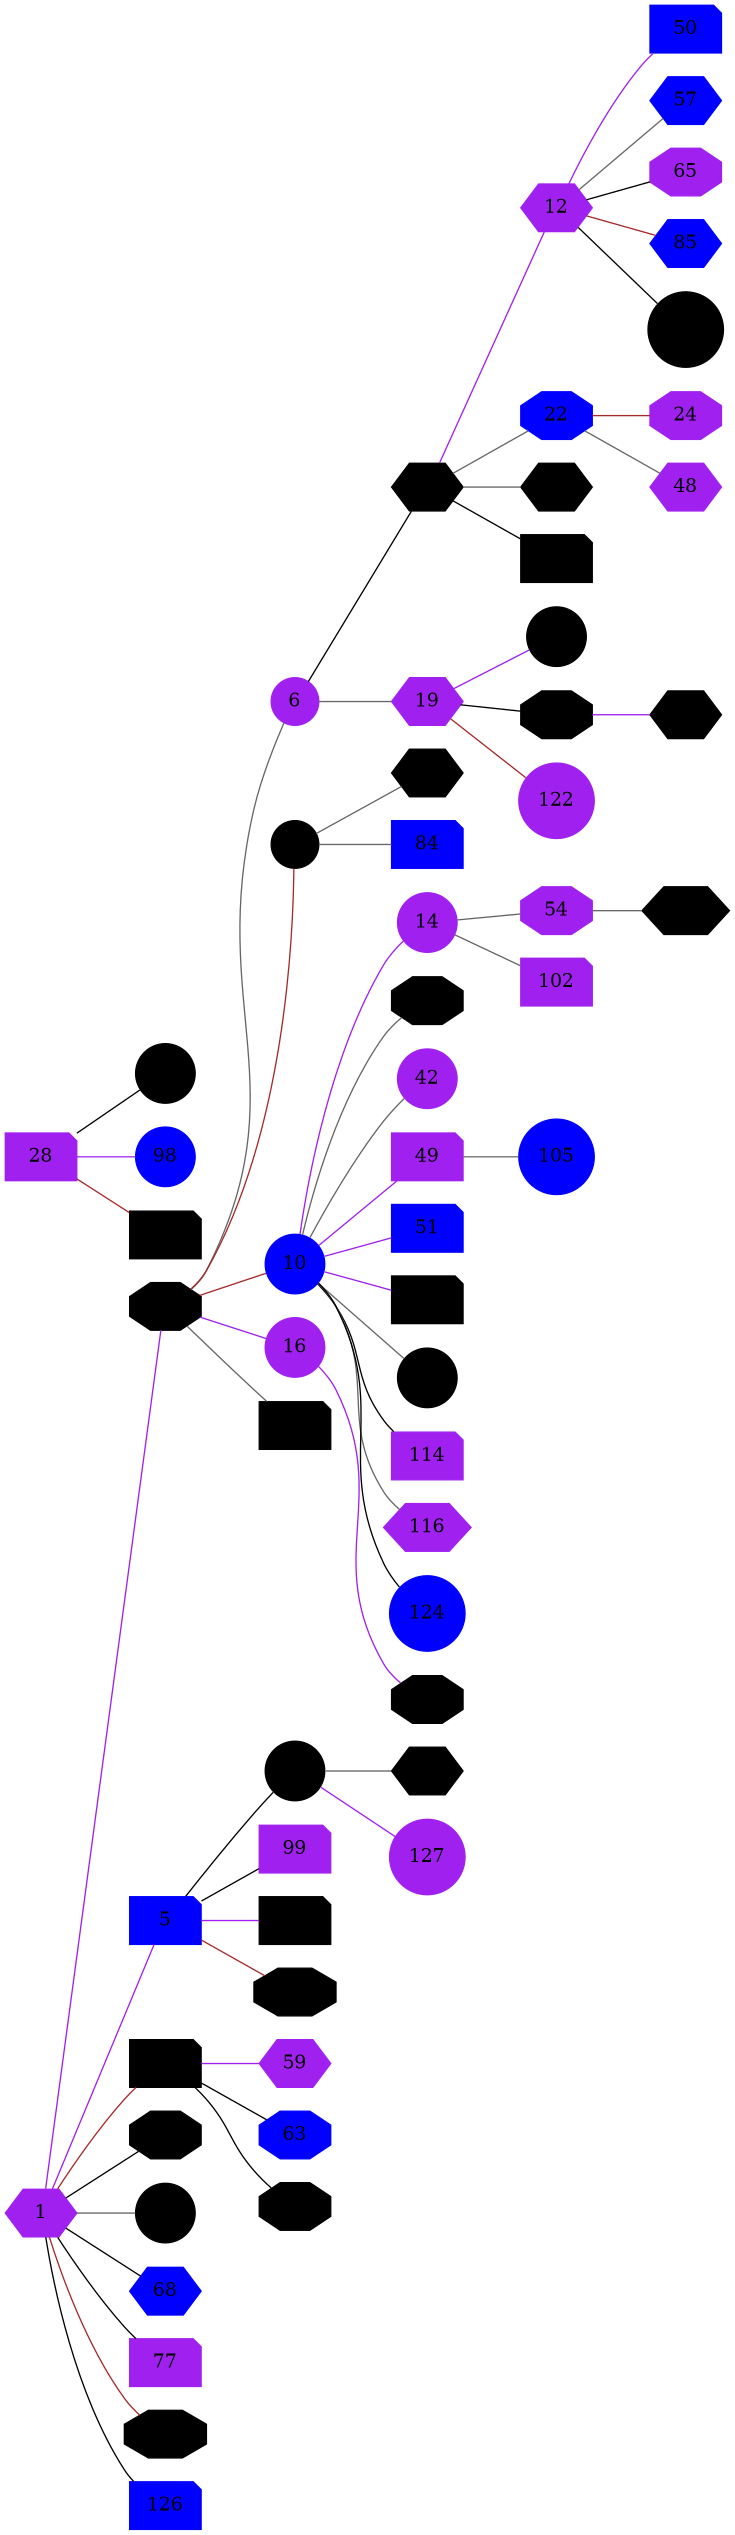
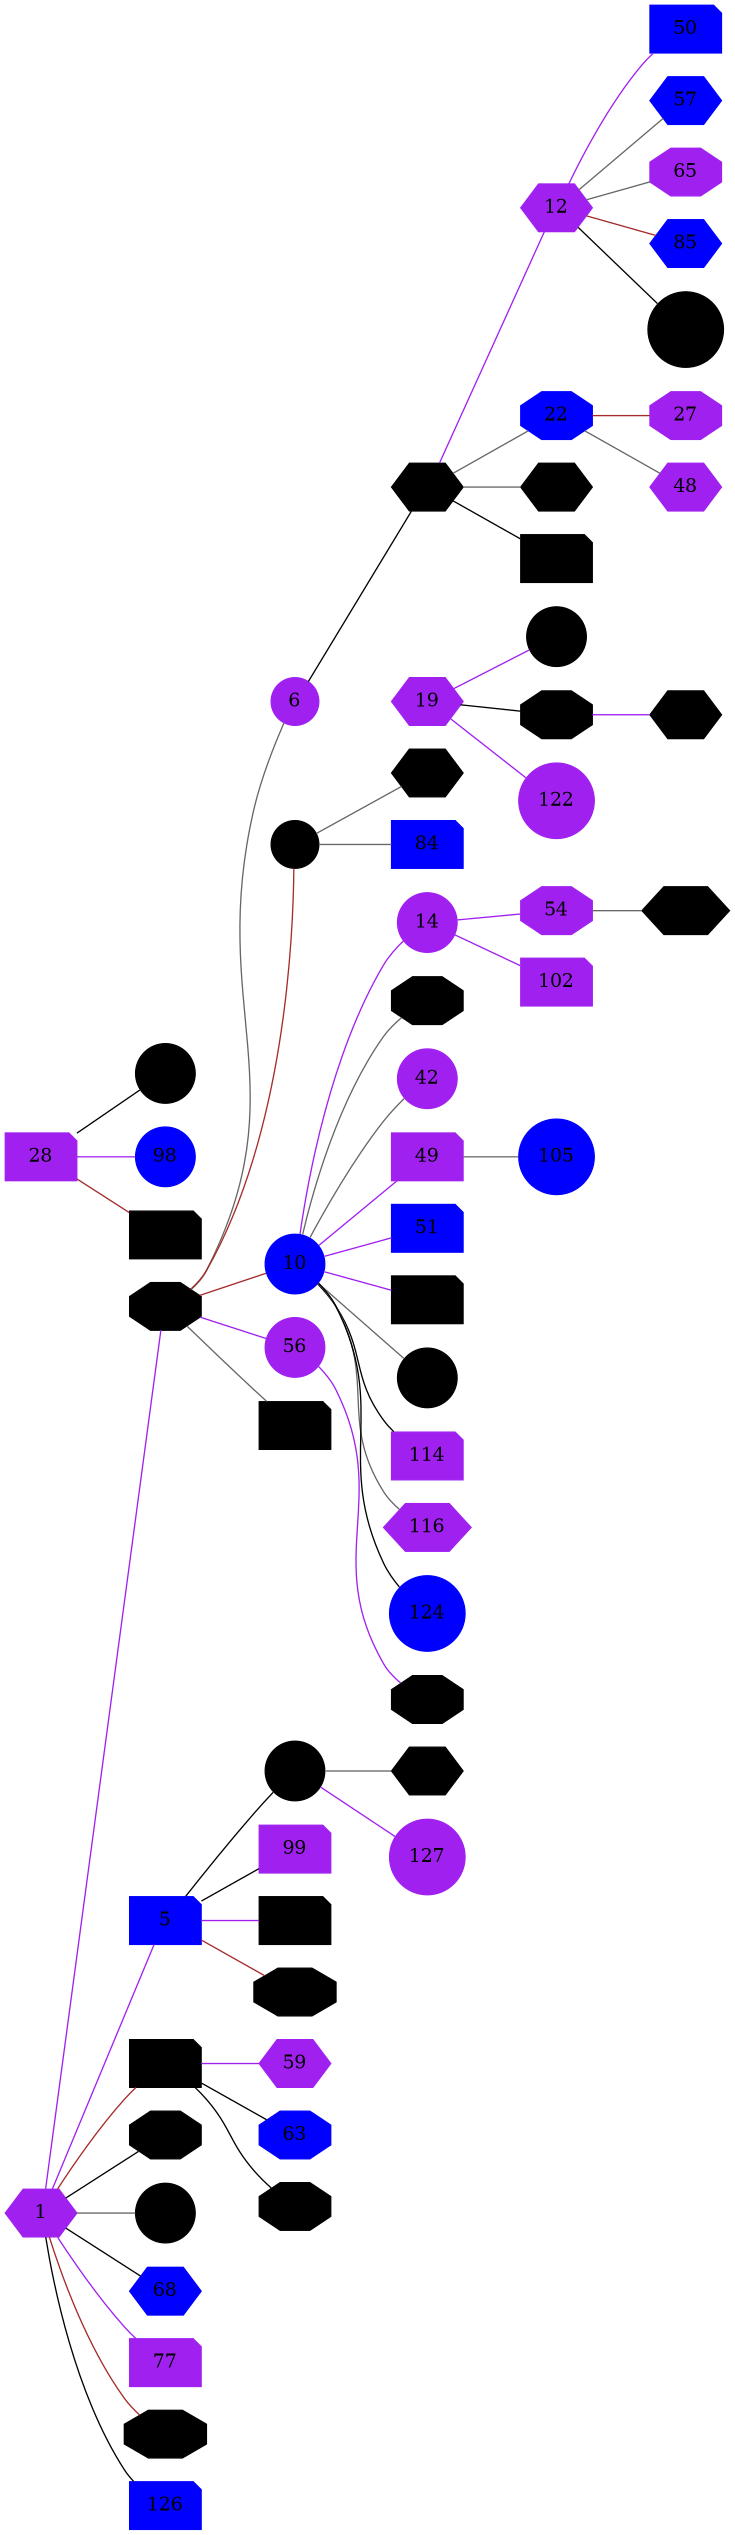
edge "65" -- "12": color black -> gray40
node "24": label "24" -> "27"
edge "6" -- "19": removed
edge "19" -- "122": color brown -> purple
edge "54" -- "14": color gray40 -> purple
edge "14" -- "102": color gray40 -> purple
node "16": label "16" -> "56"
edge "1" -- "77": color black -> purple
